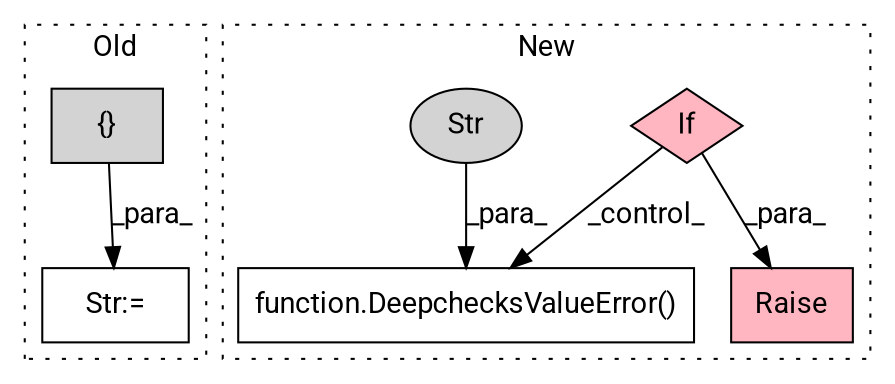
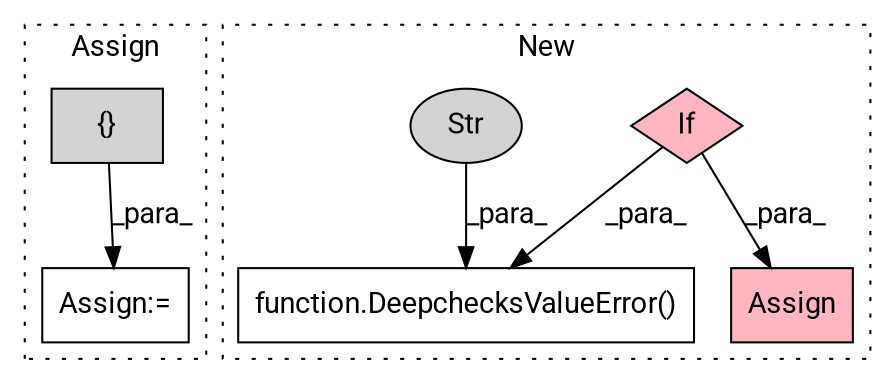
cluster "Old": label "Old" -> "Assign"
edge "If" -> "function.DeepchecksValueError()": label "_control_" -> "_para_"
node "Str:=": label "Str:=" -> "Assign:="
node "Raise": label "Raise" -> "Assign"
